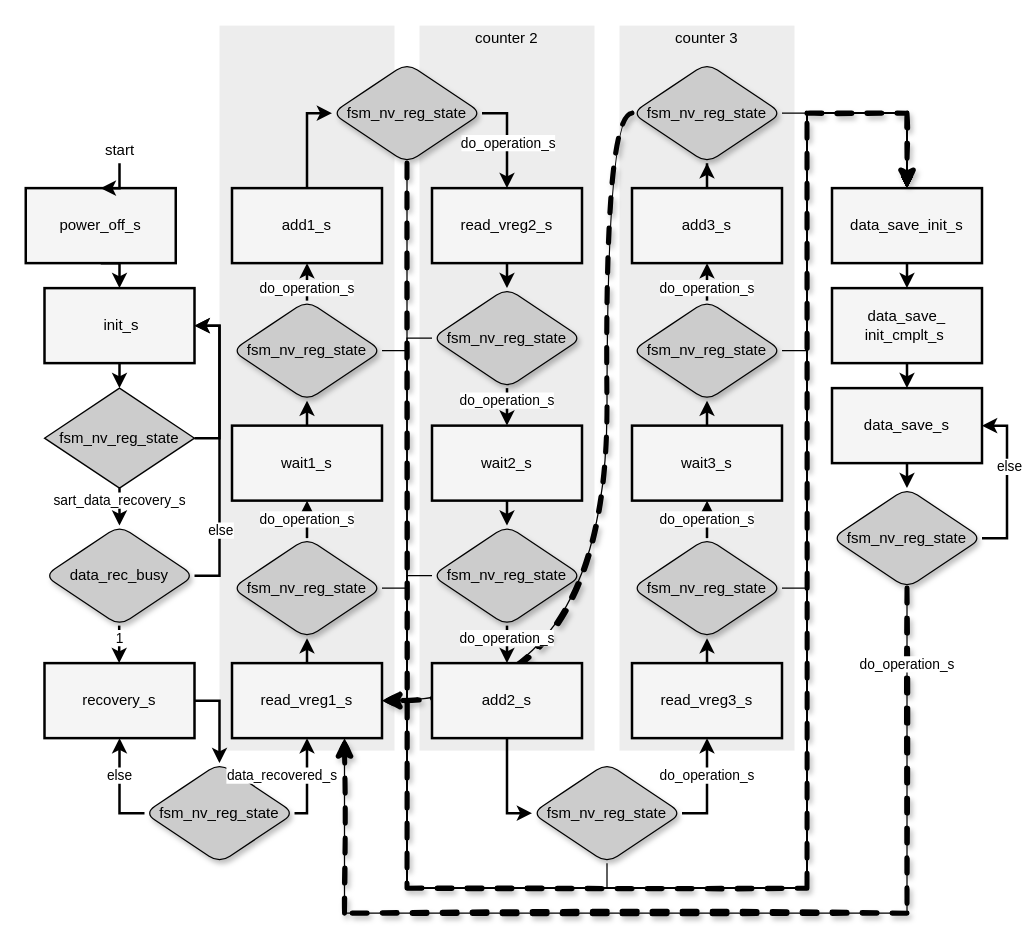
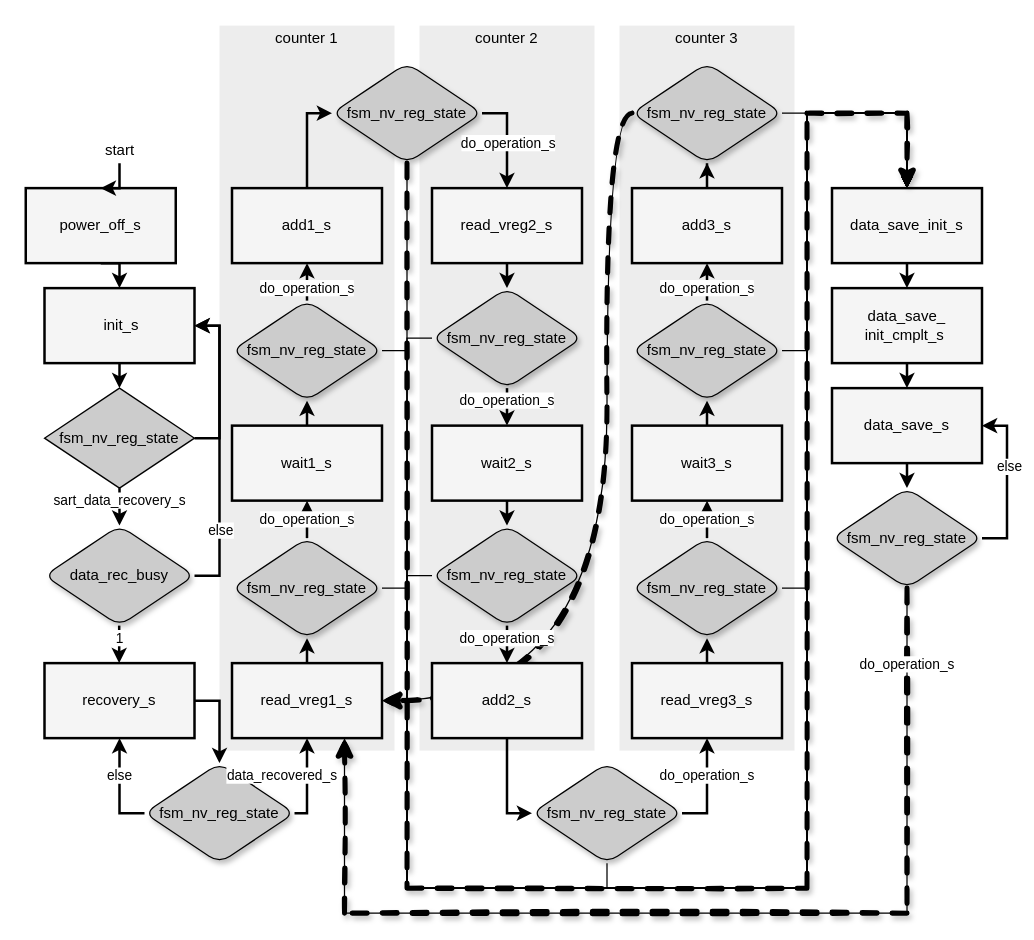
node "counter 1": added
